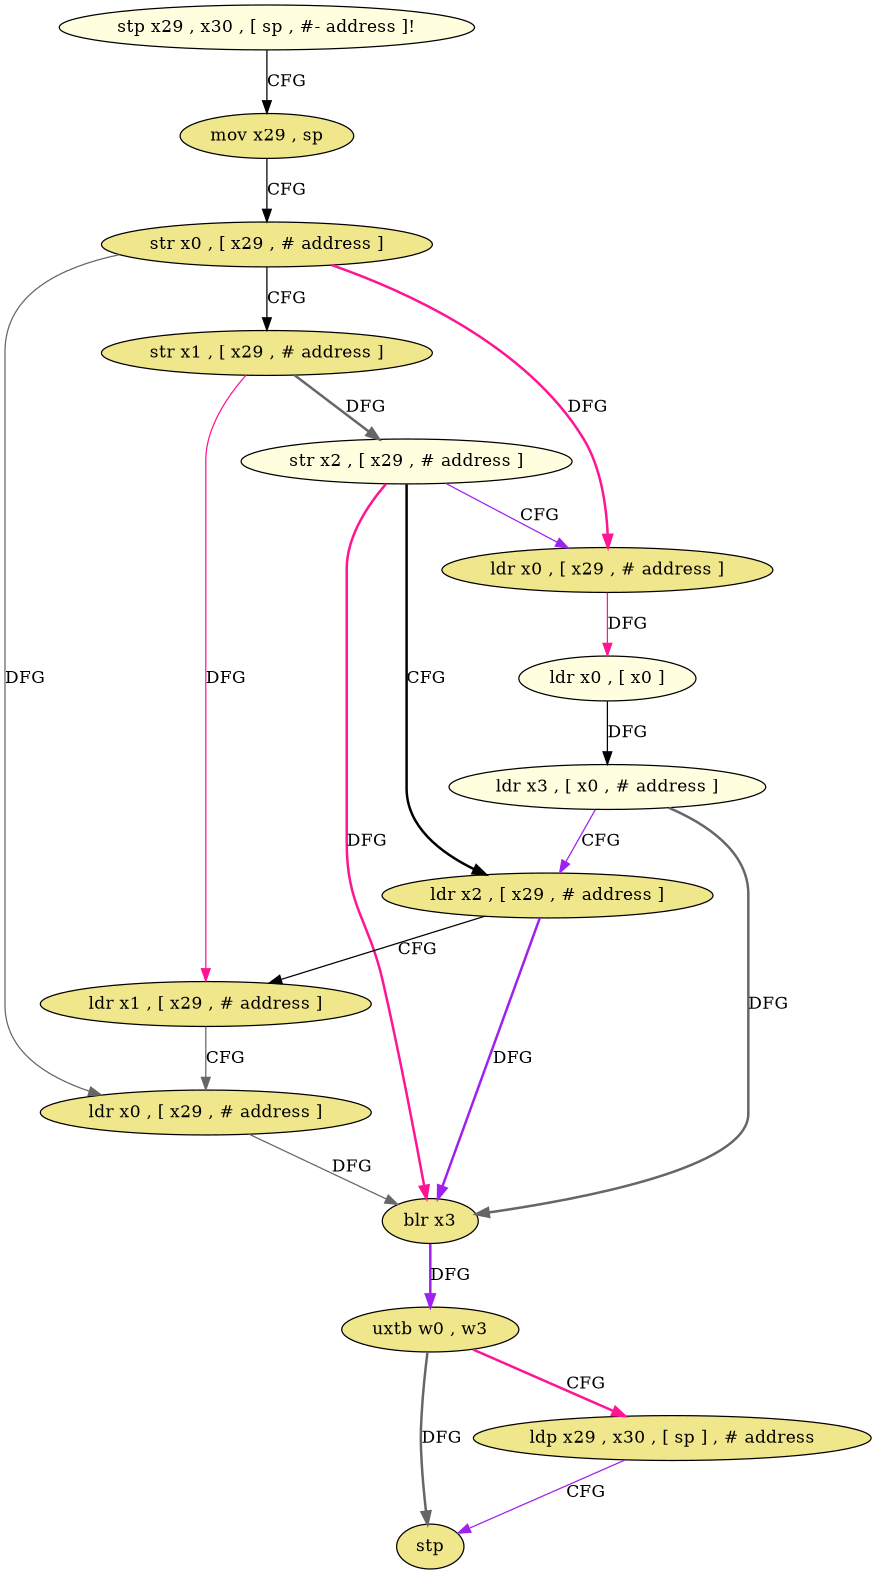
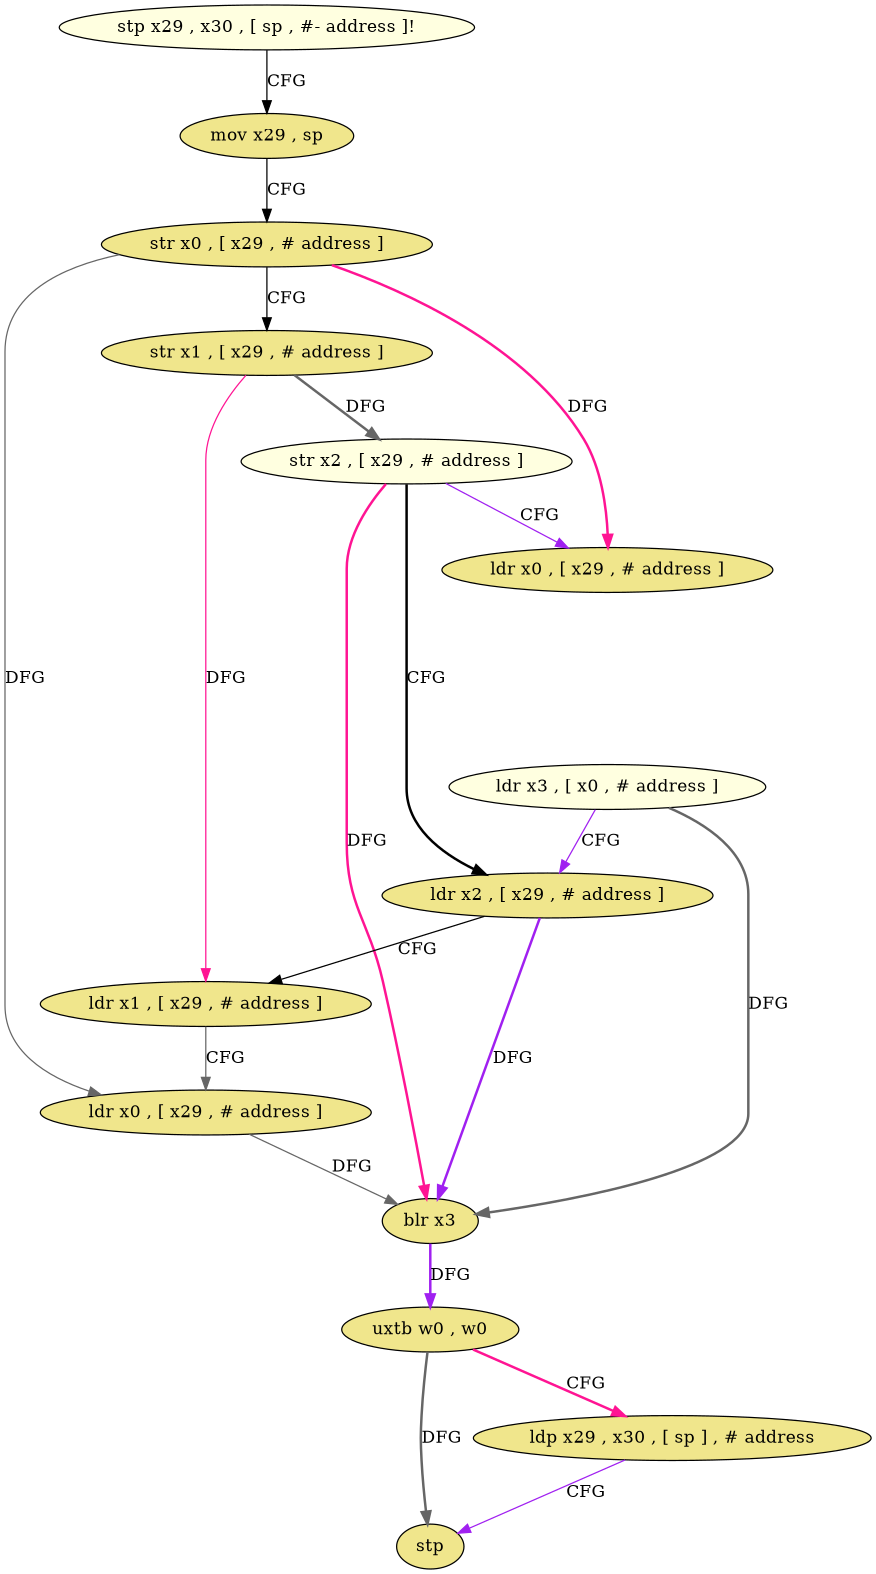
node "ldr x0 , [ x0 ]": removed
node "uxtb w0 , w3": label "uxtb w0 , w3" -> "uxtb w0 , w0"
